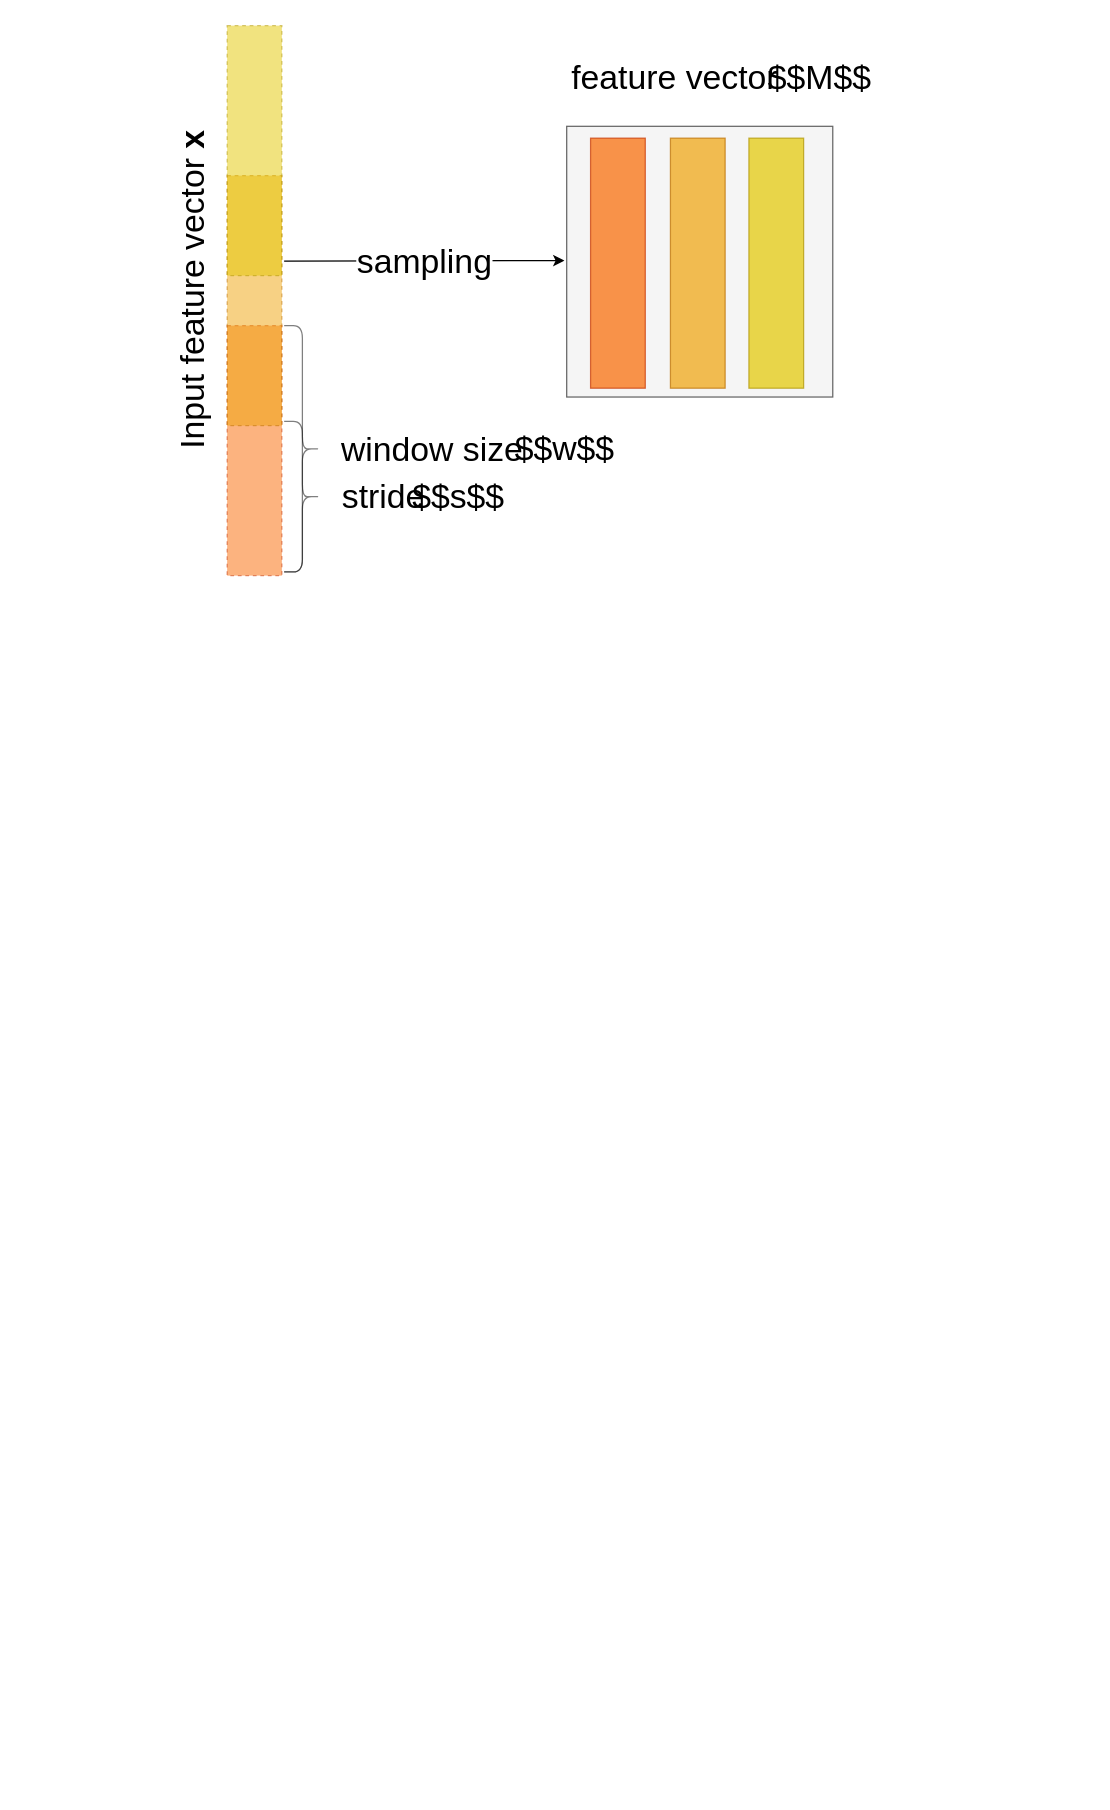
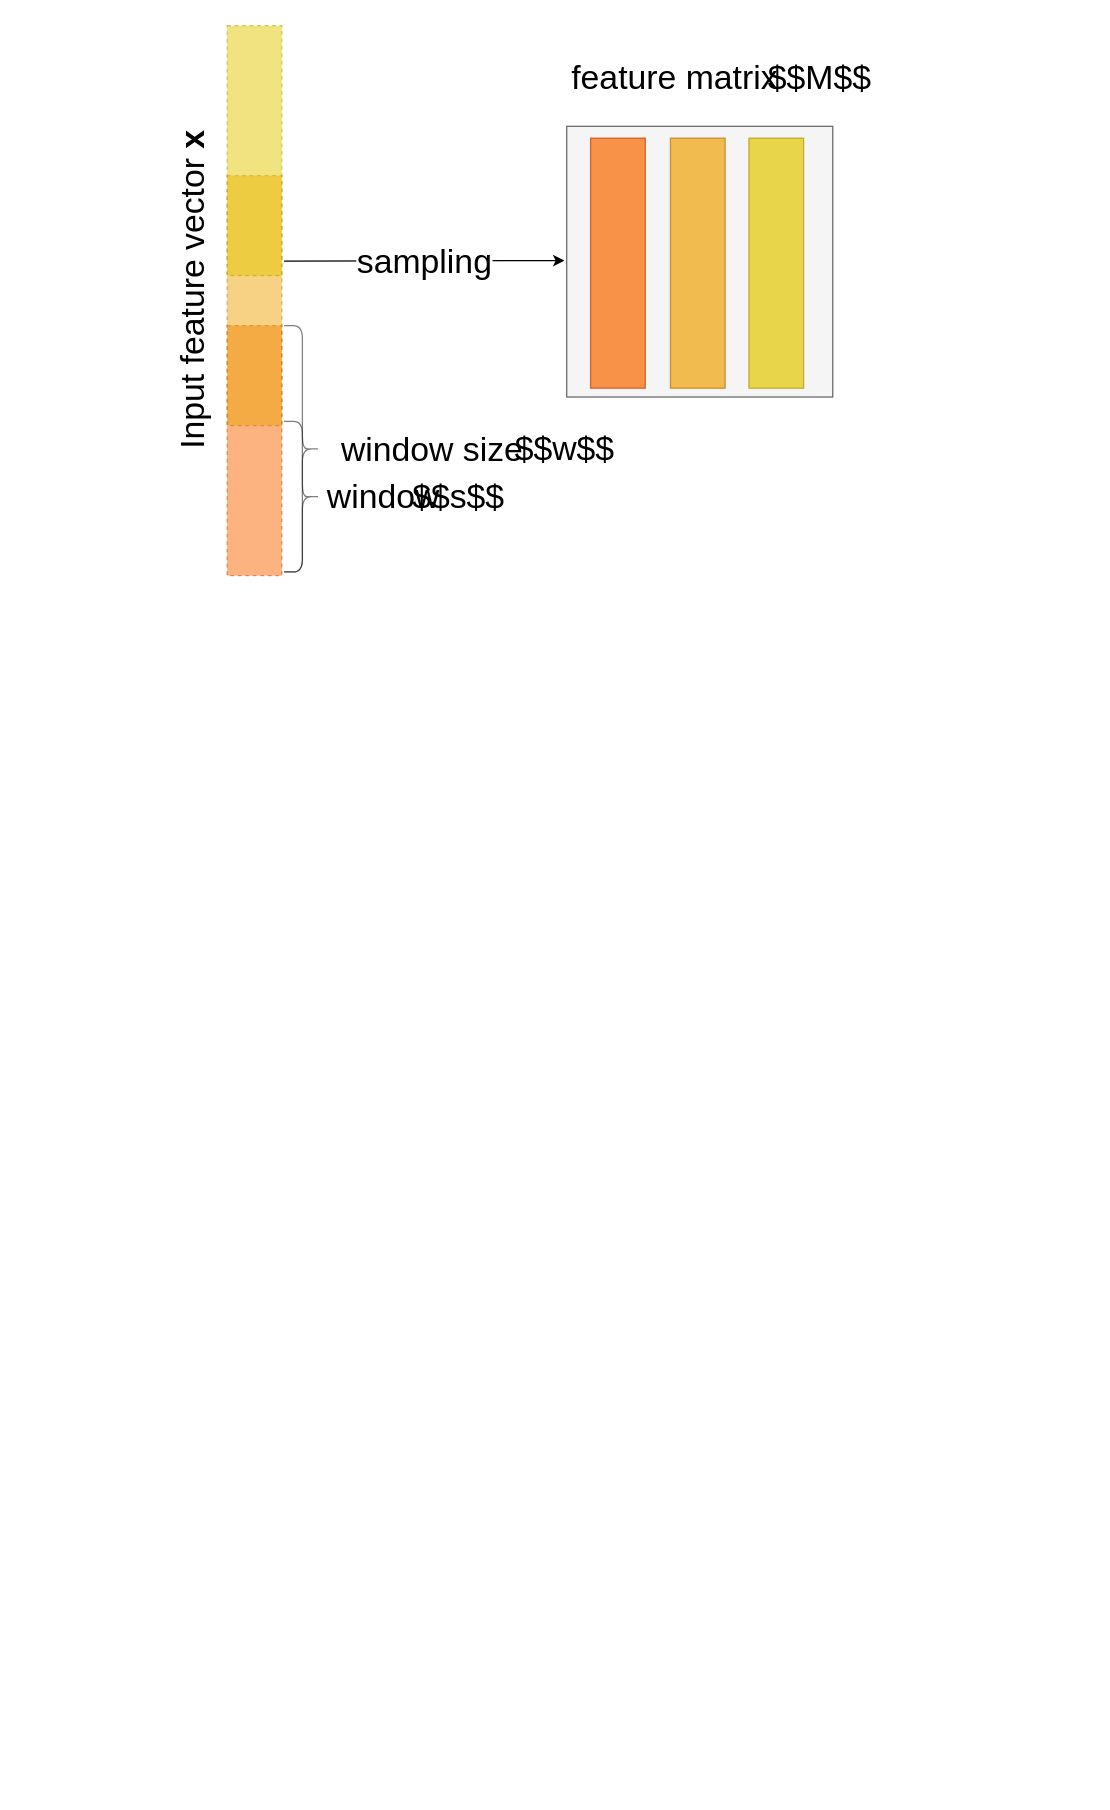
node "feature vector": label "feature vector" -> "feature matrix"
node "stride": label "stride" -> "window"
